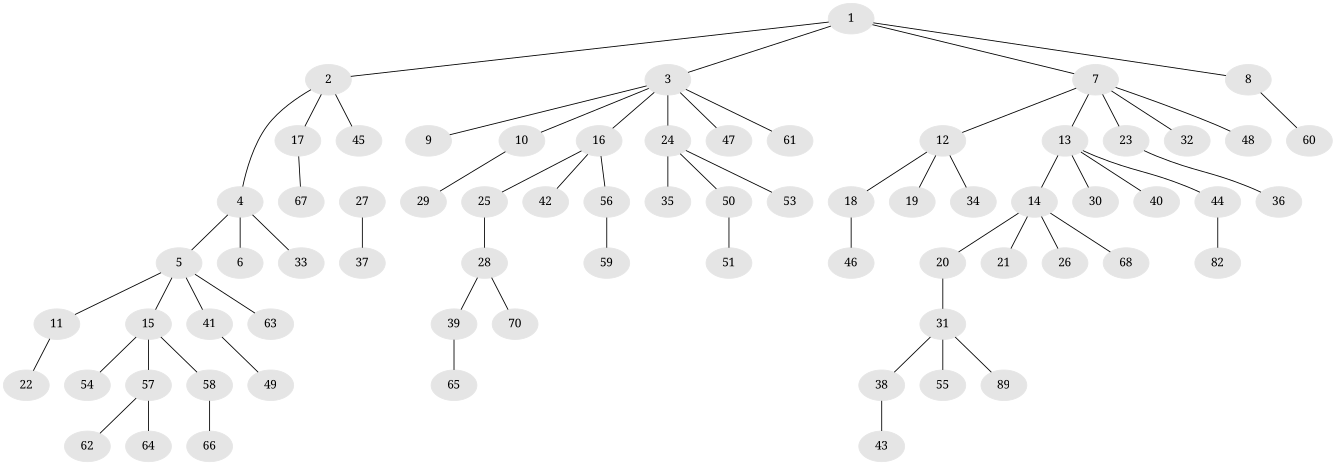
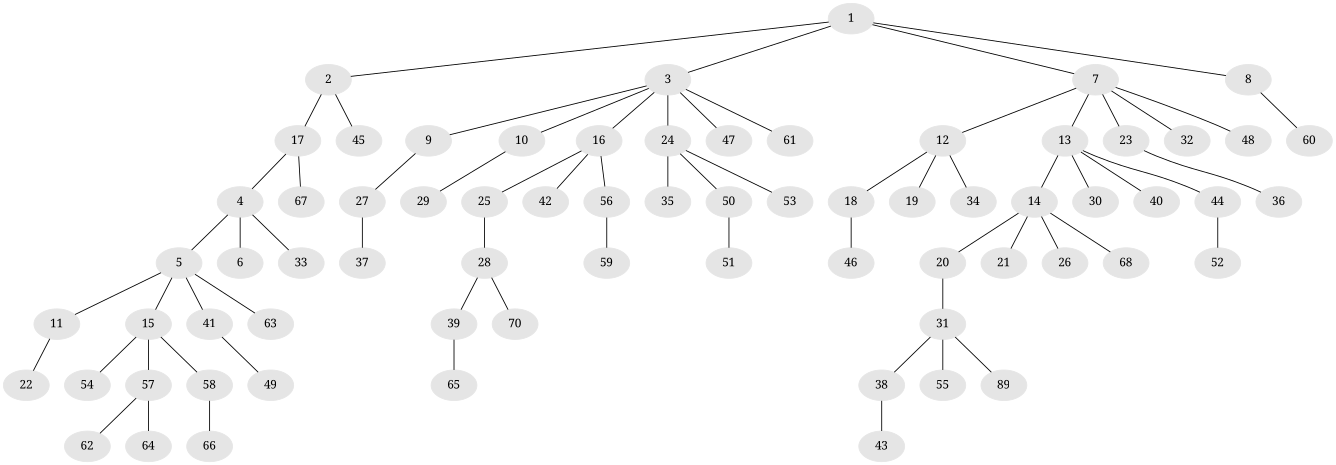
edge "2" -- "4": now "17" -- "4"
edge "9" -- "27": added
node "82": label "82" -> "52"
